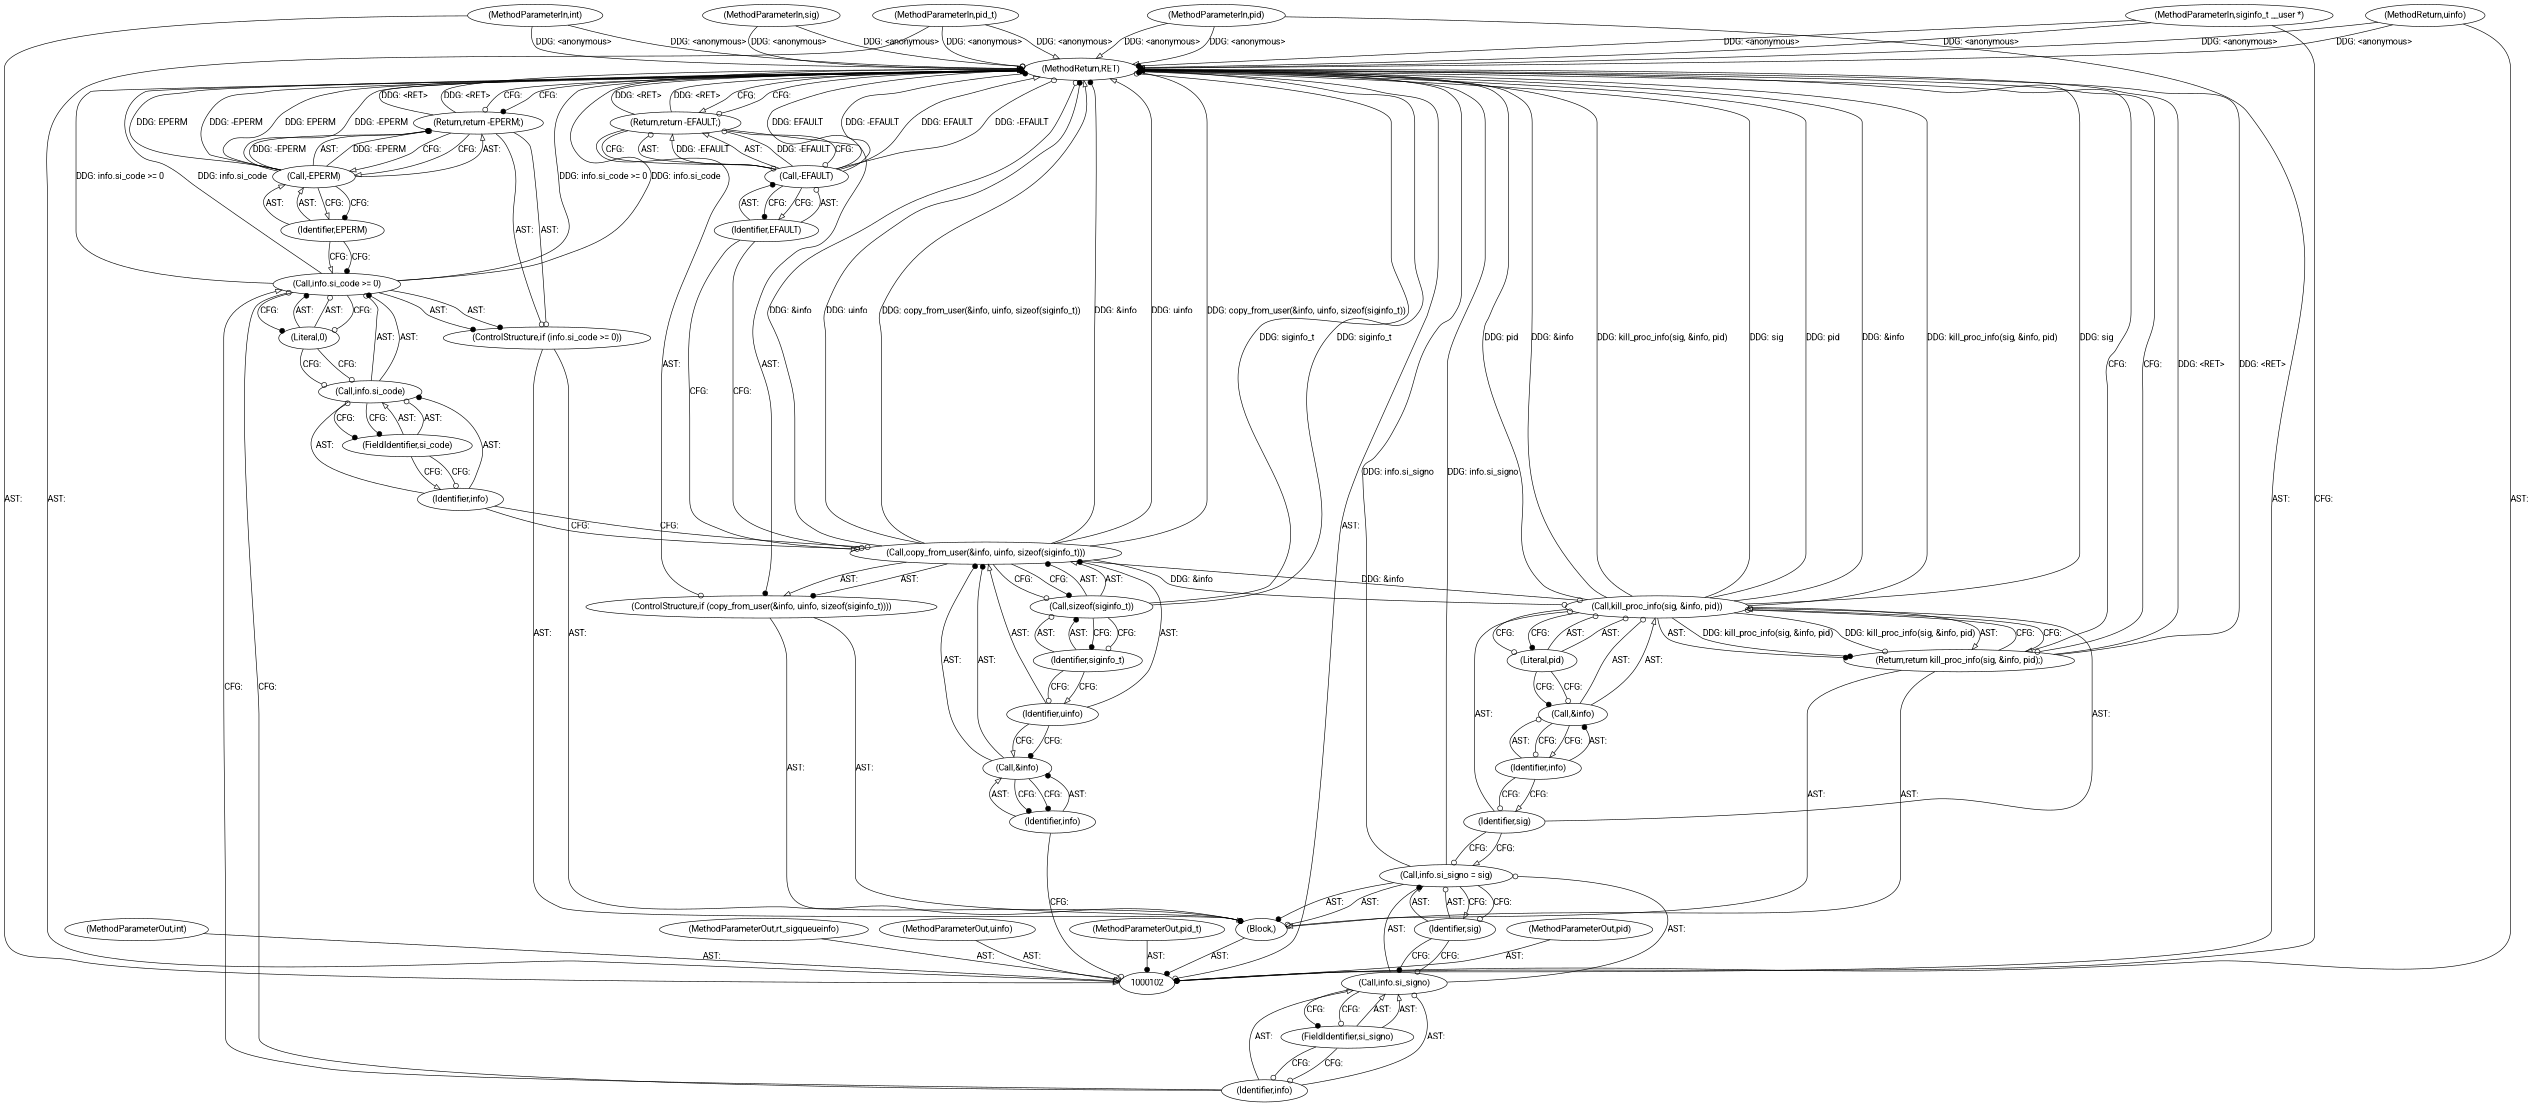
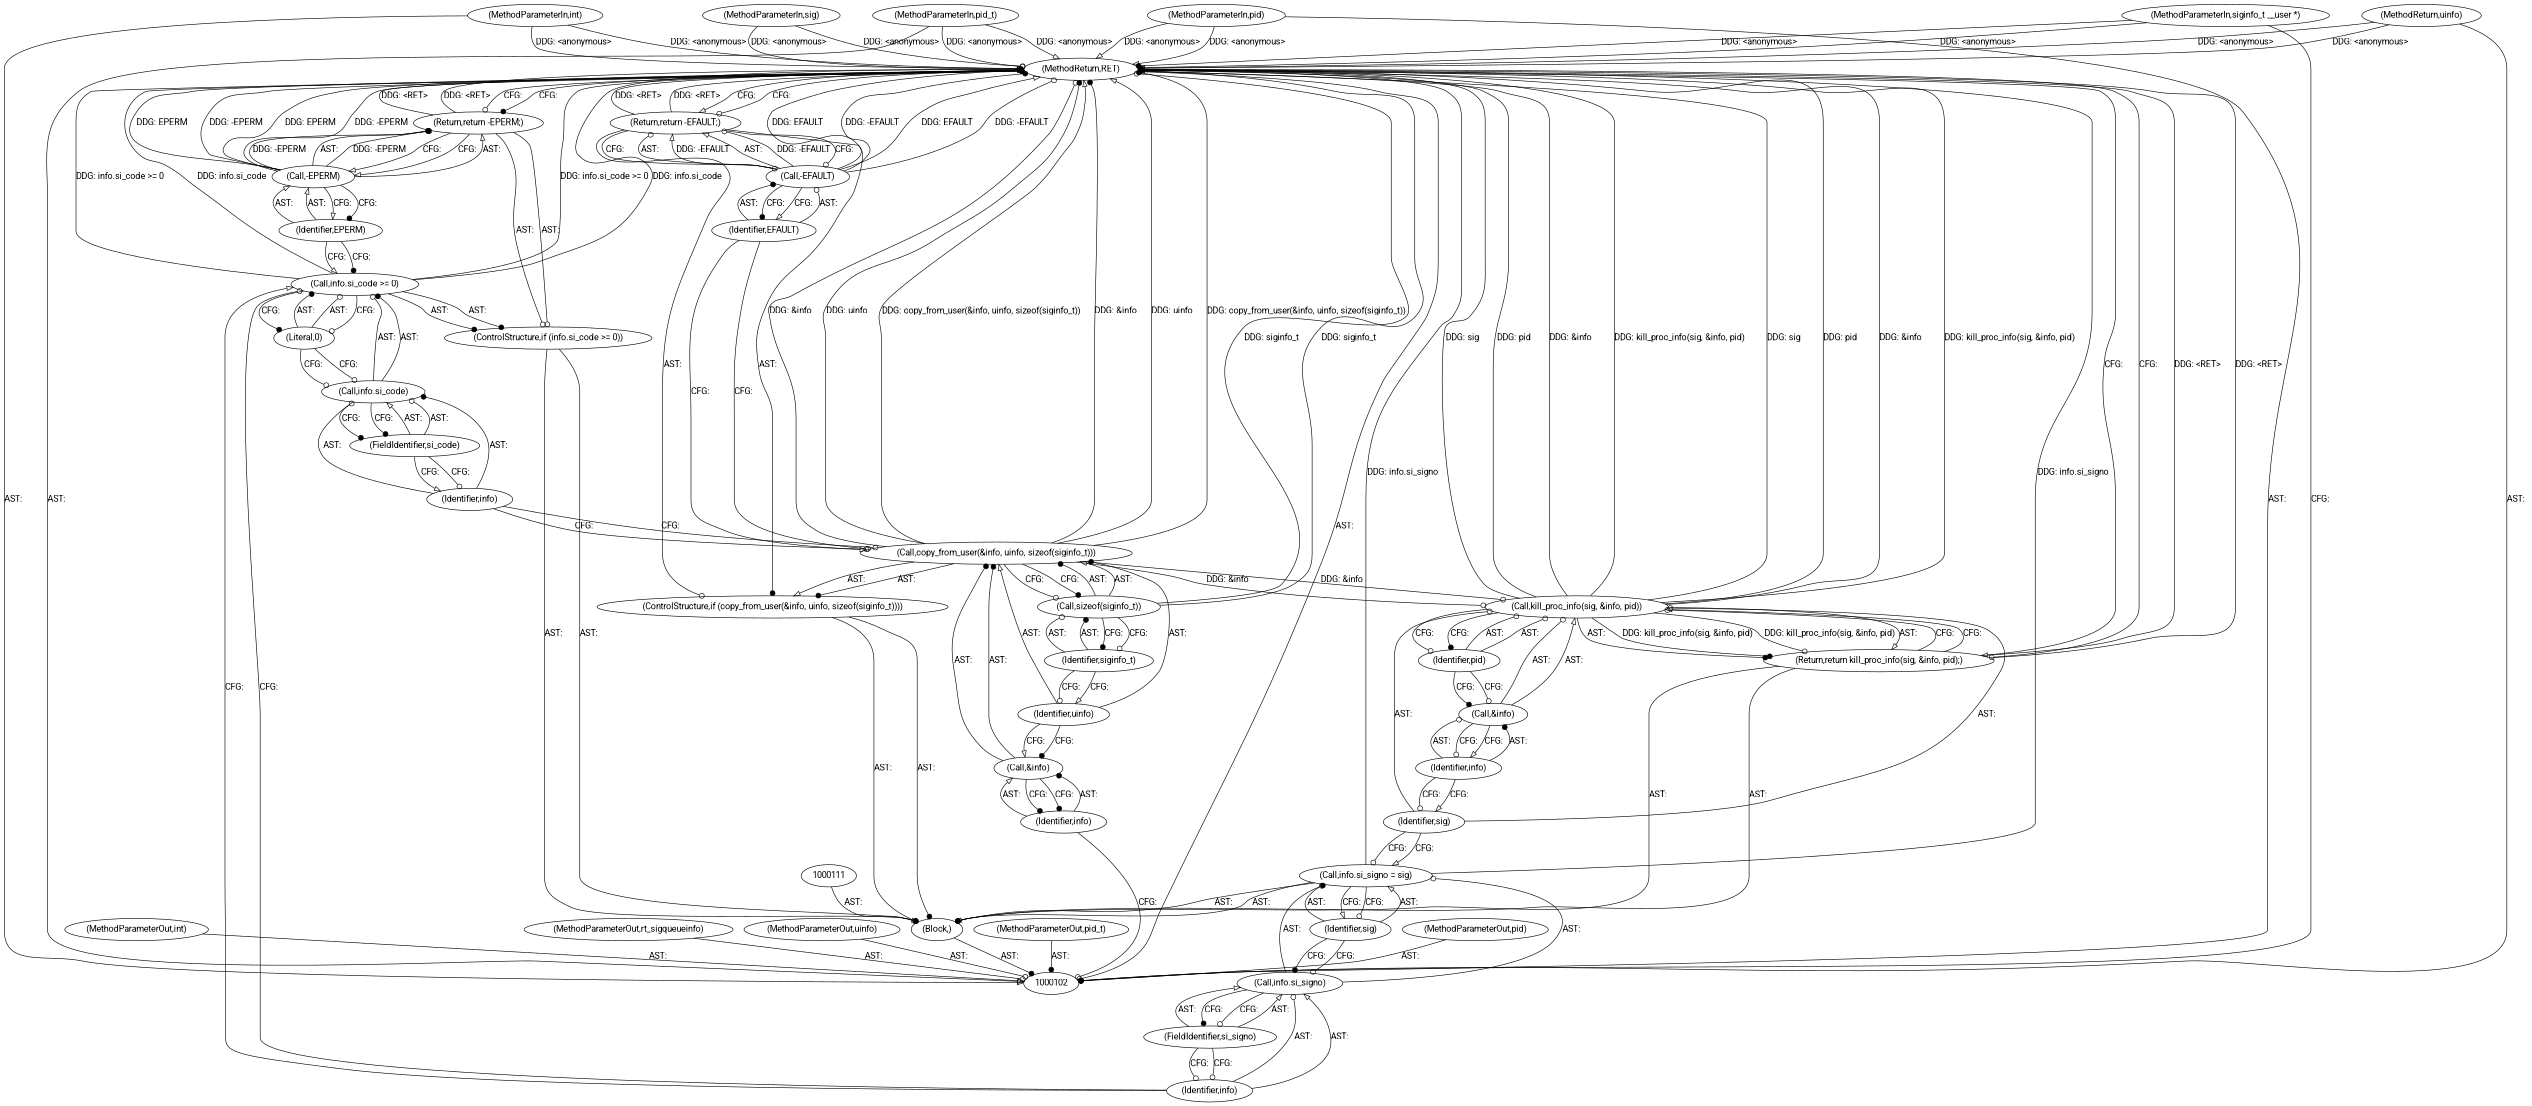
node "(Literal,pid)": label "(Literal,pid)" -> "(Identifier,pid)"
node "1000111": added
edge "(MethodParameterOut,uinfo)" -> "1000102": arrowhead onormal -> odot
